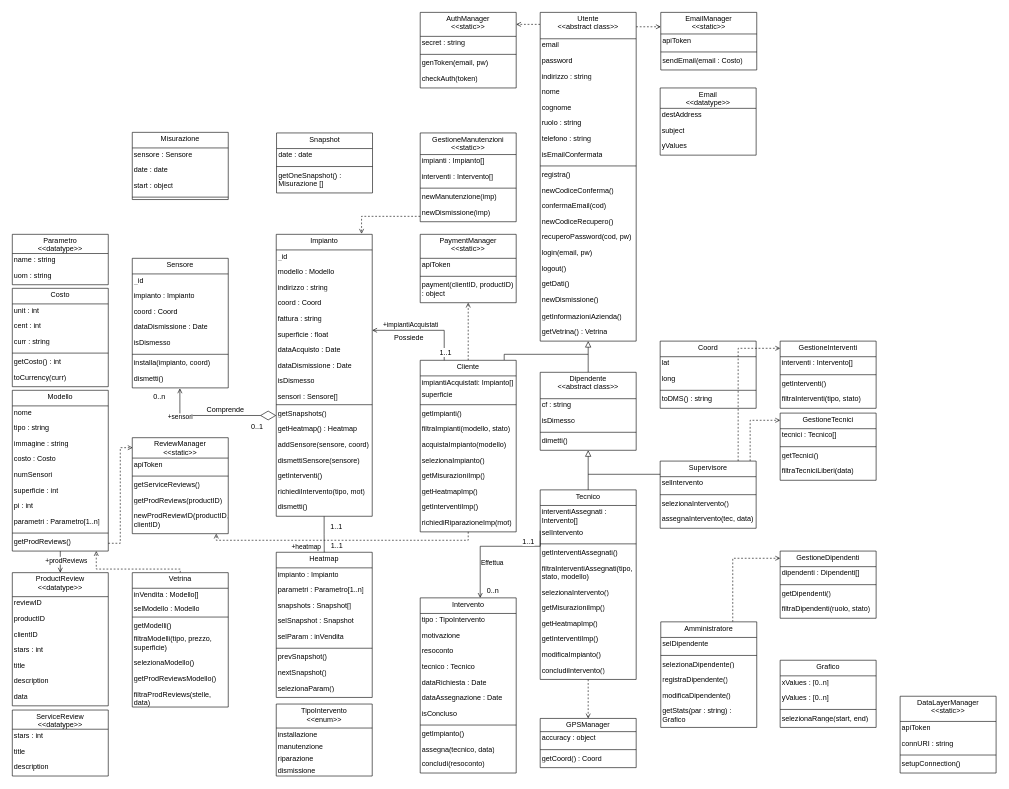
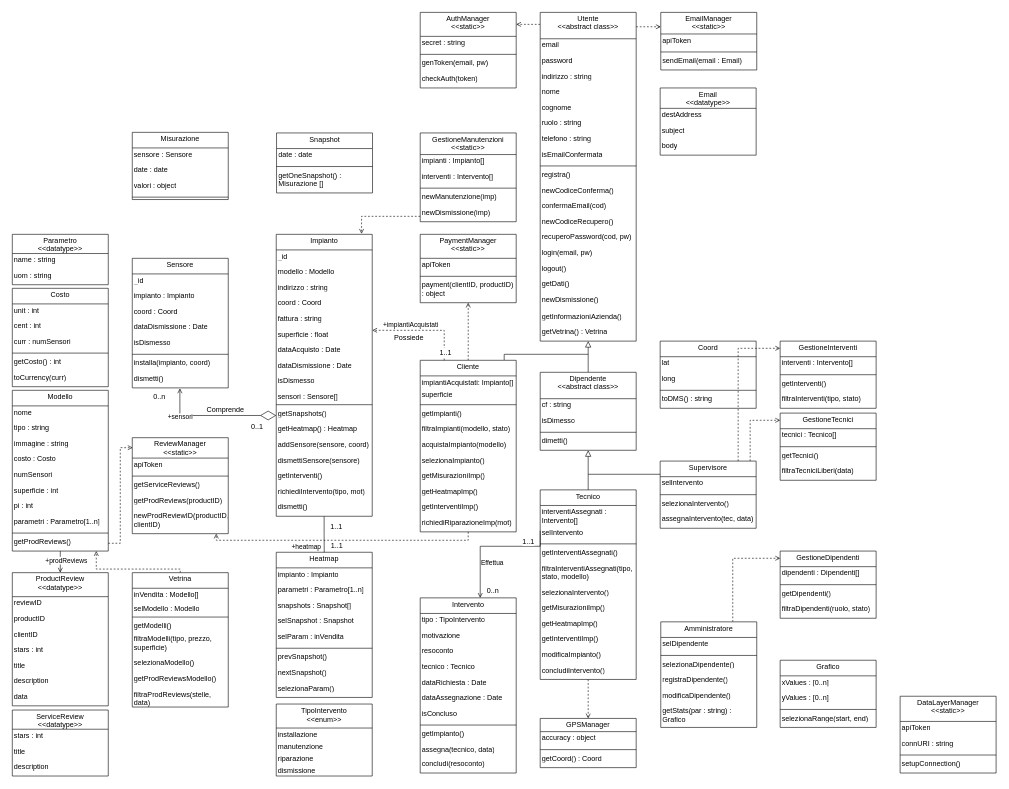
node "sendEmail(email : Costo)": label "sendEmail(email : Costo)" -> "sendEmail(email : Email)"
node "yValues": label "yValues" -> "body"
node "start : object": label "start : object" -> "valori : object"
edge "Cliente" -> "Impianto": style solid -> dashed
node "curr : string": label "curr : string" -> "curr : numSensori"
